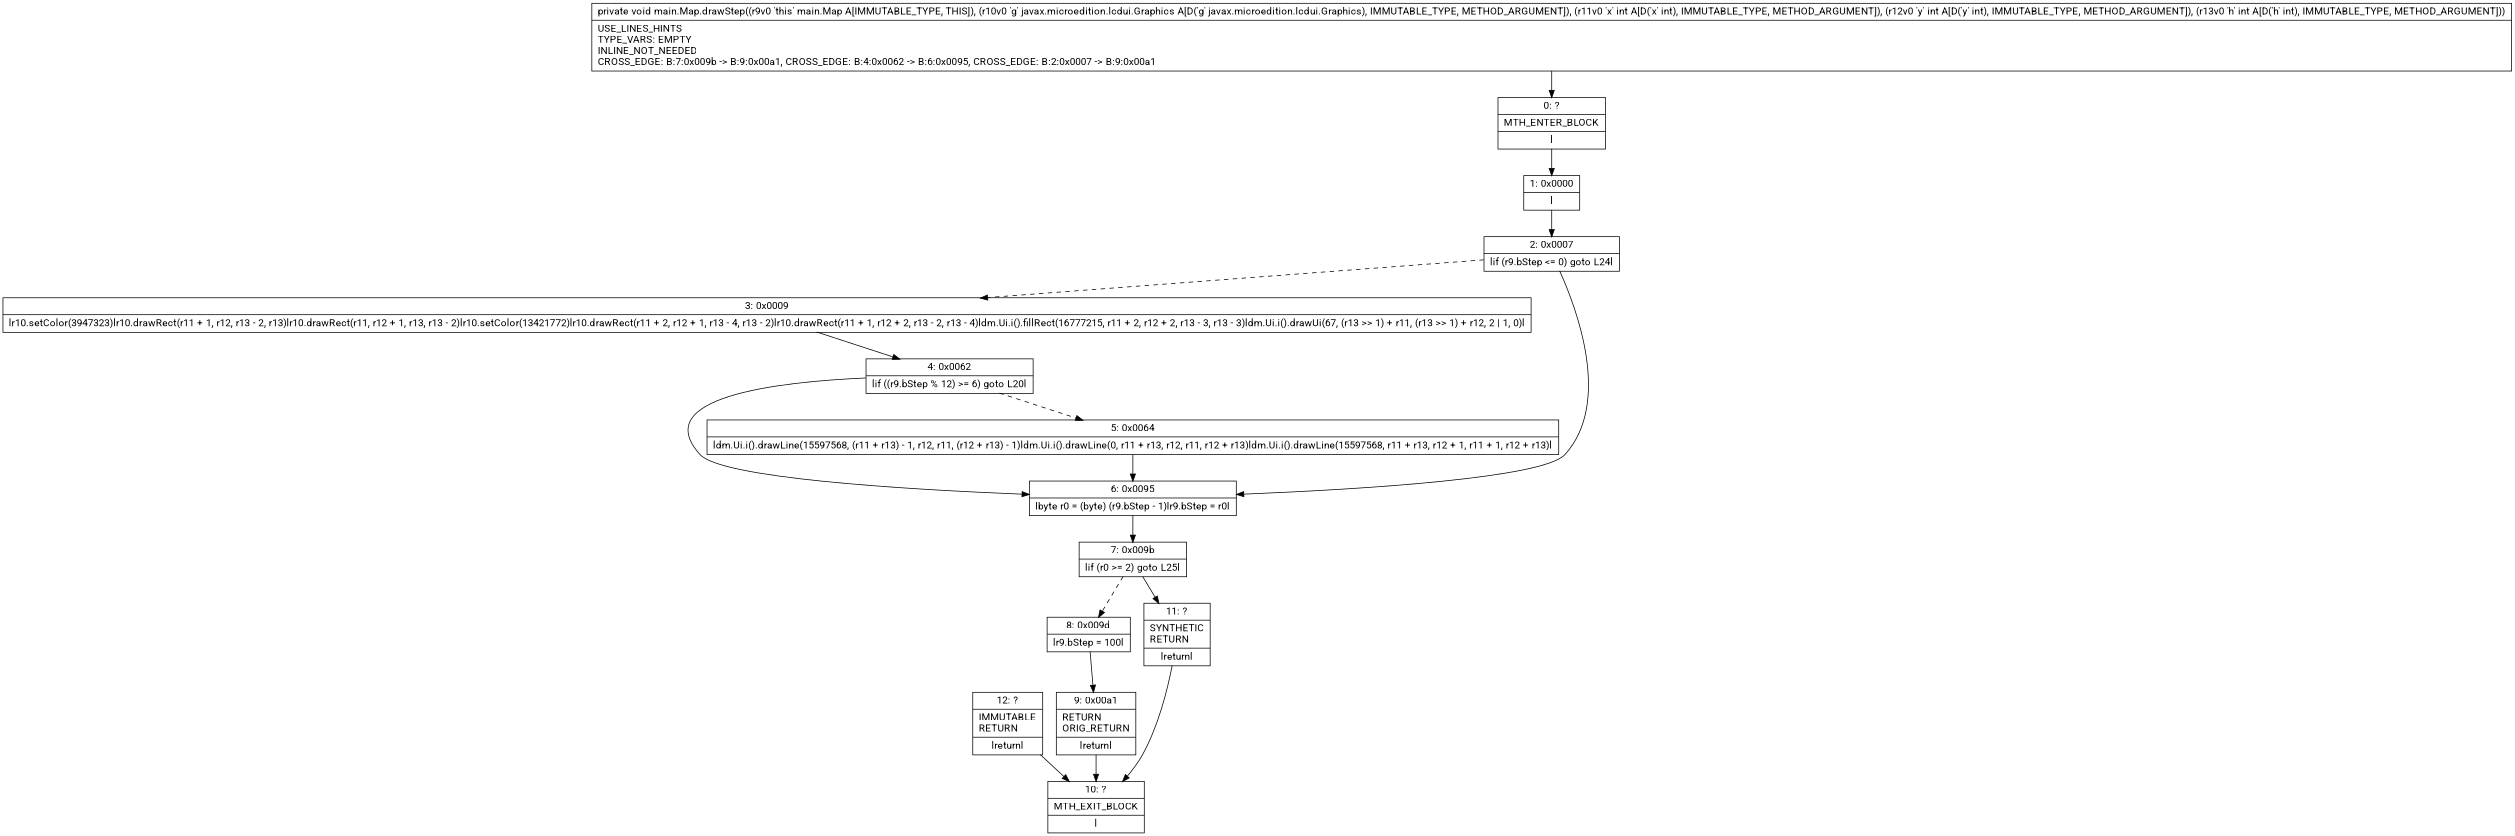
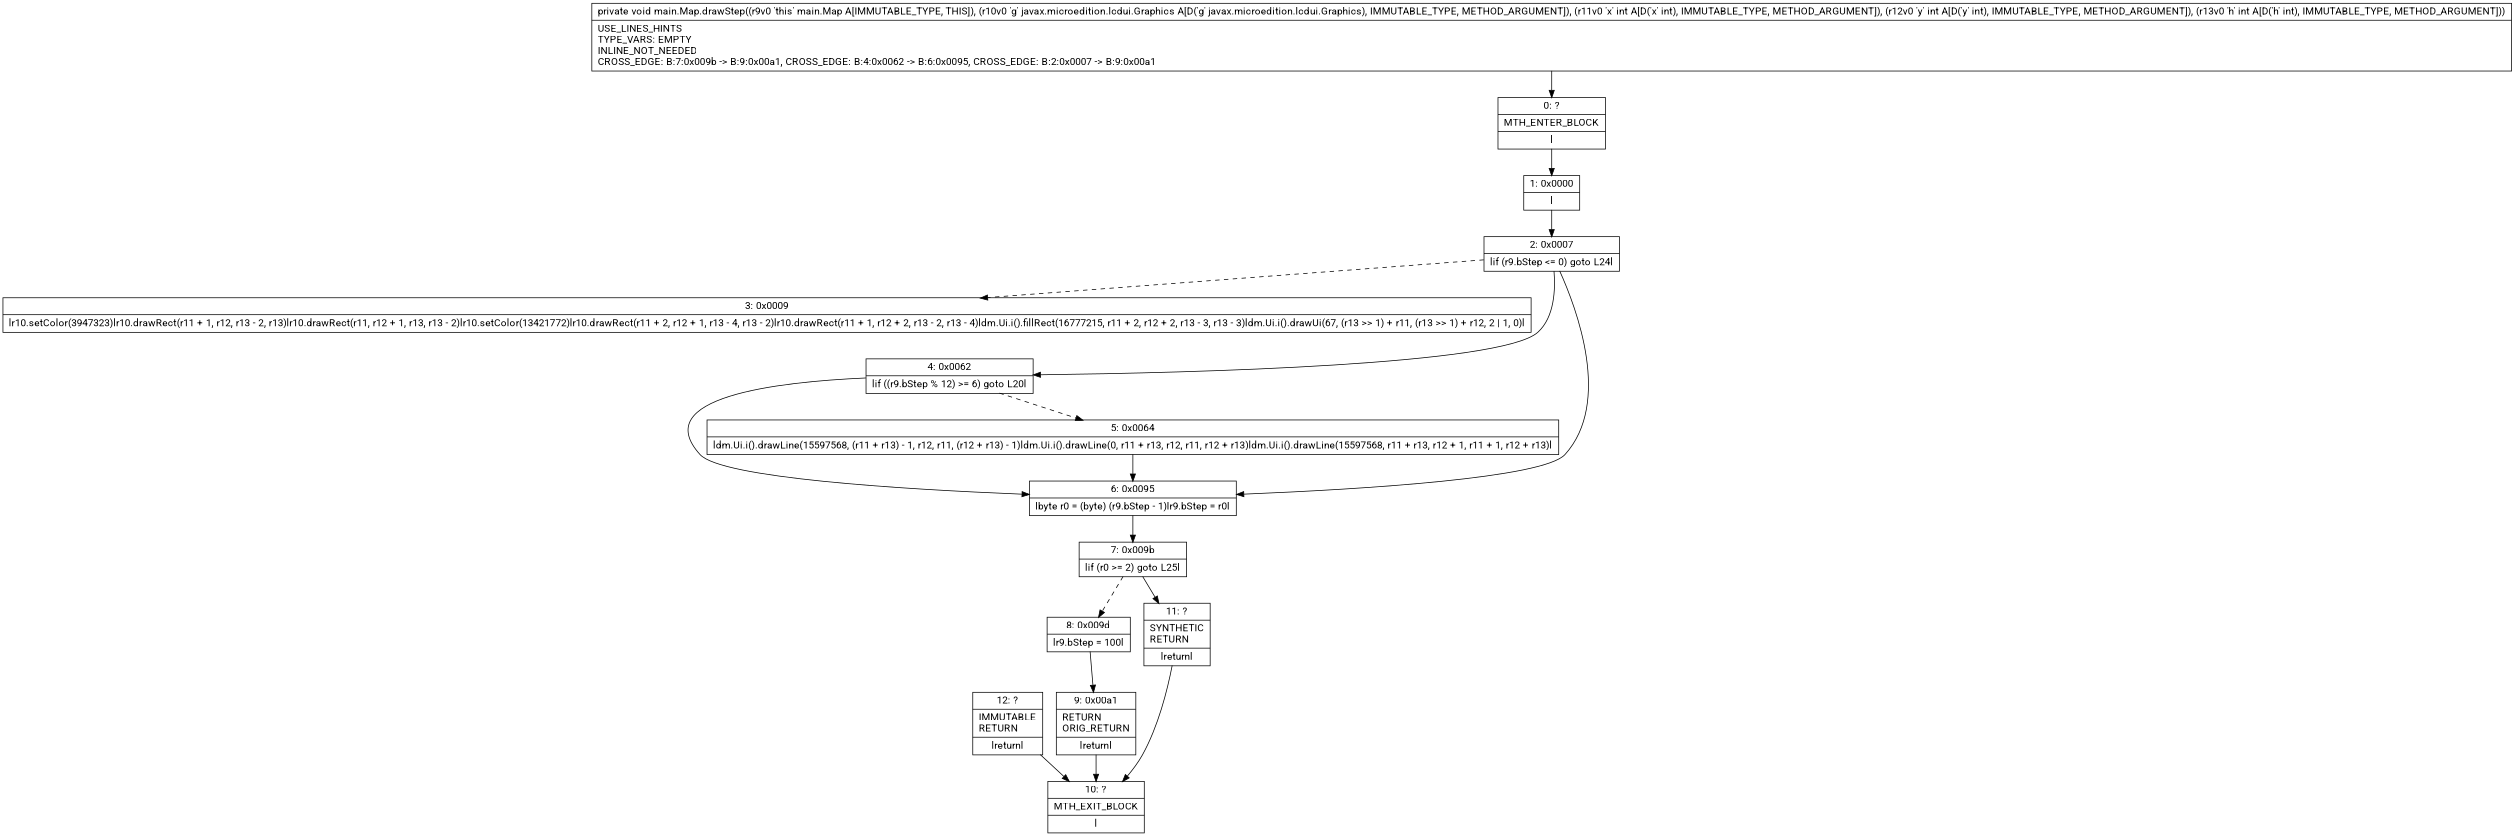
edge "3: 0x0009" -> "4: 0x0062": now "2: 0x0007" -> "4: 0x0062"
